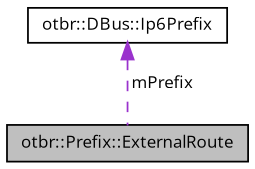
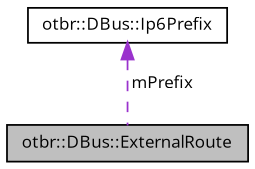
node "otbr::Prefix::ExternalRoute": label "otbr::Prefix::ExternalRoute" -> "otbr::DBus::ExternalRoute"
